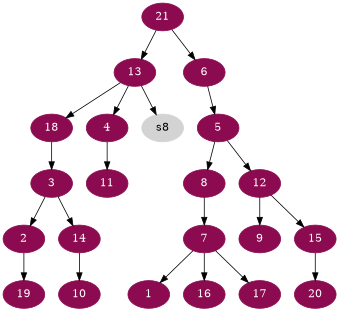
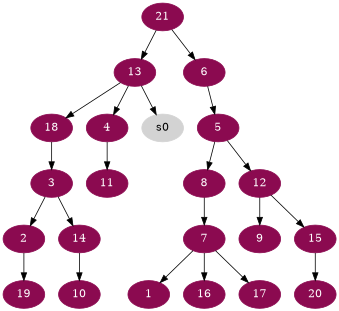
node "s8": label "s8" -> "s0"
